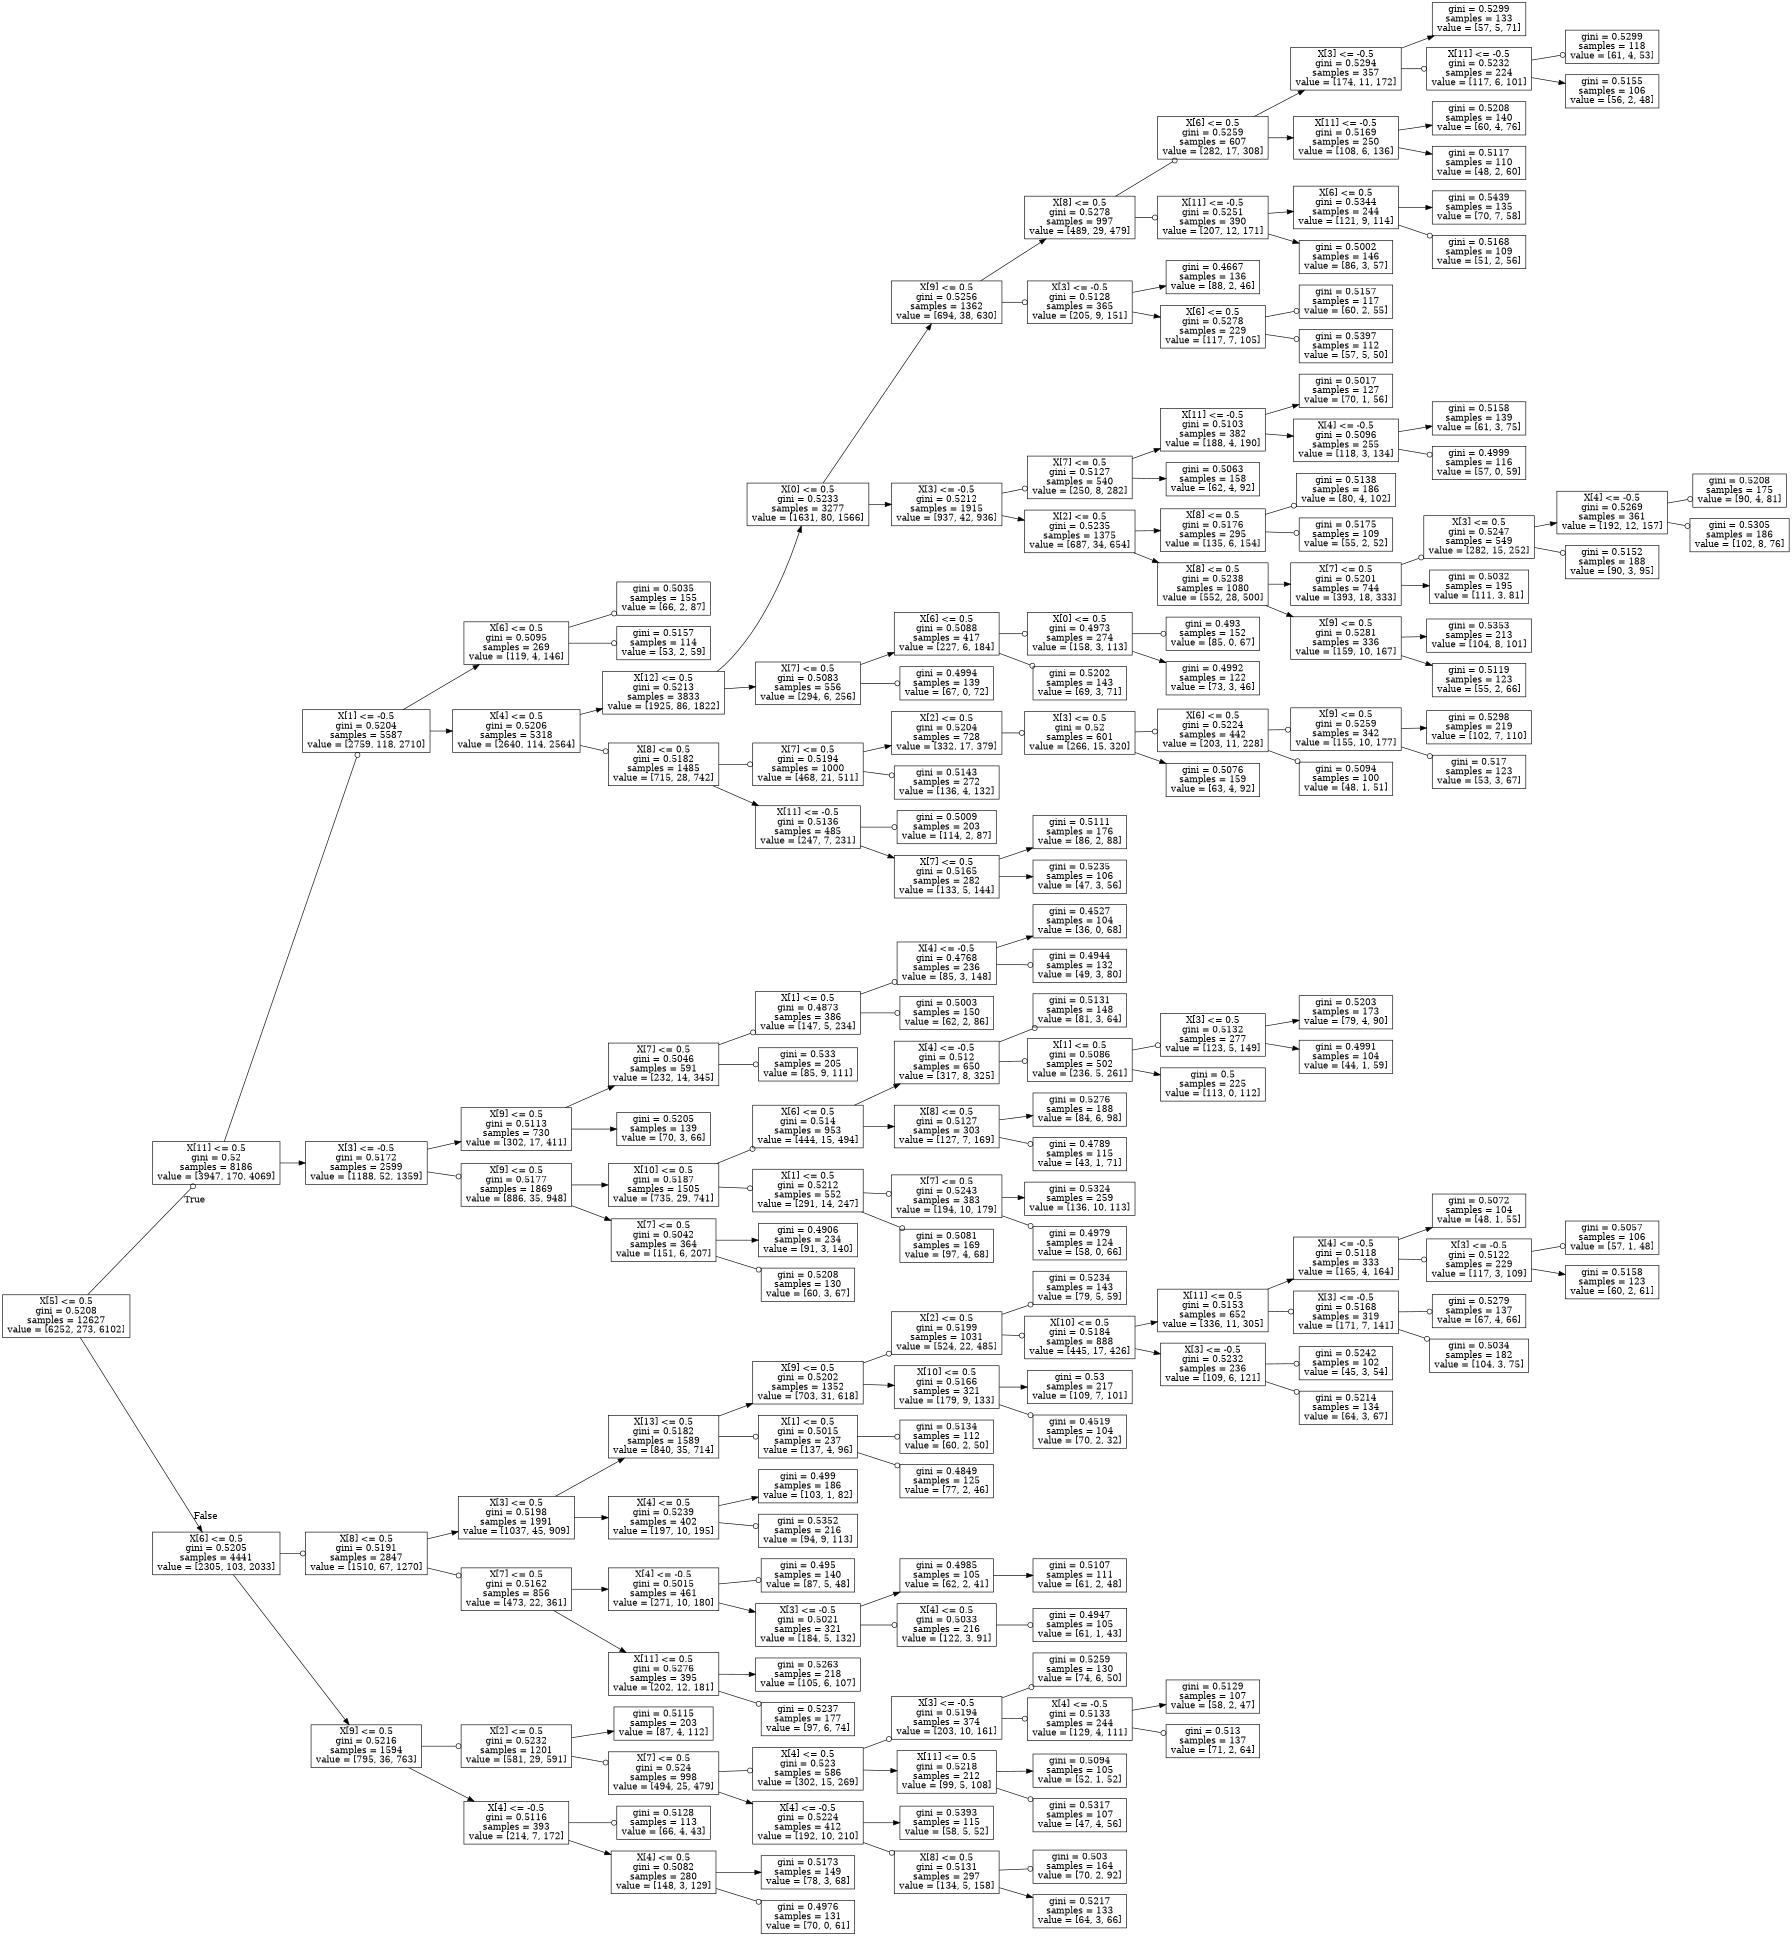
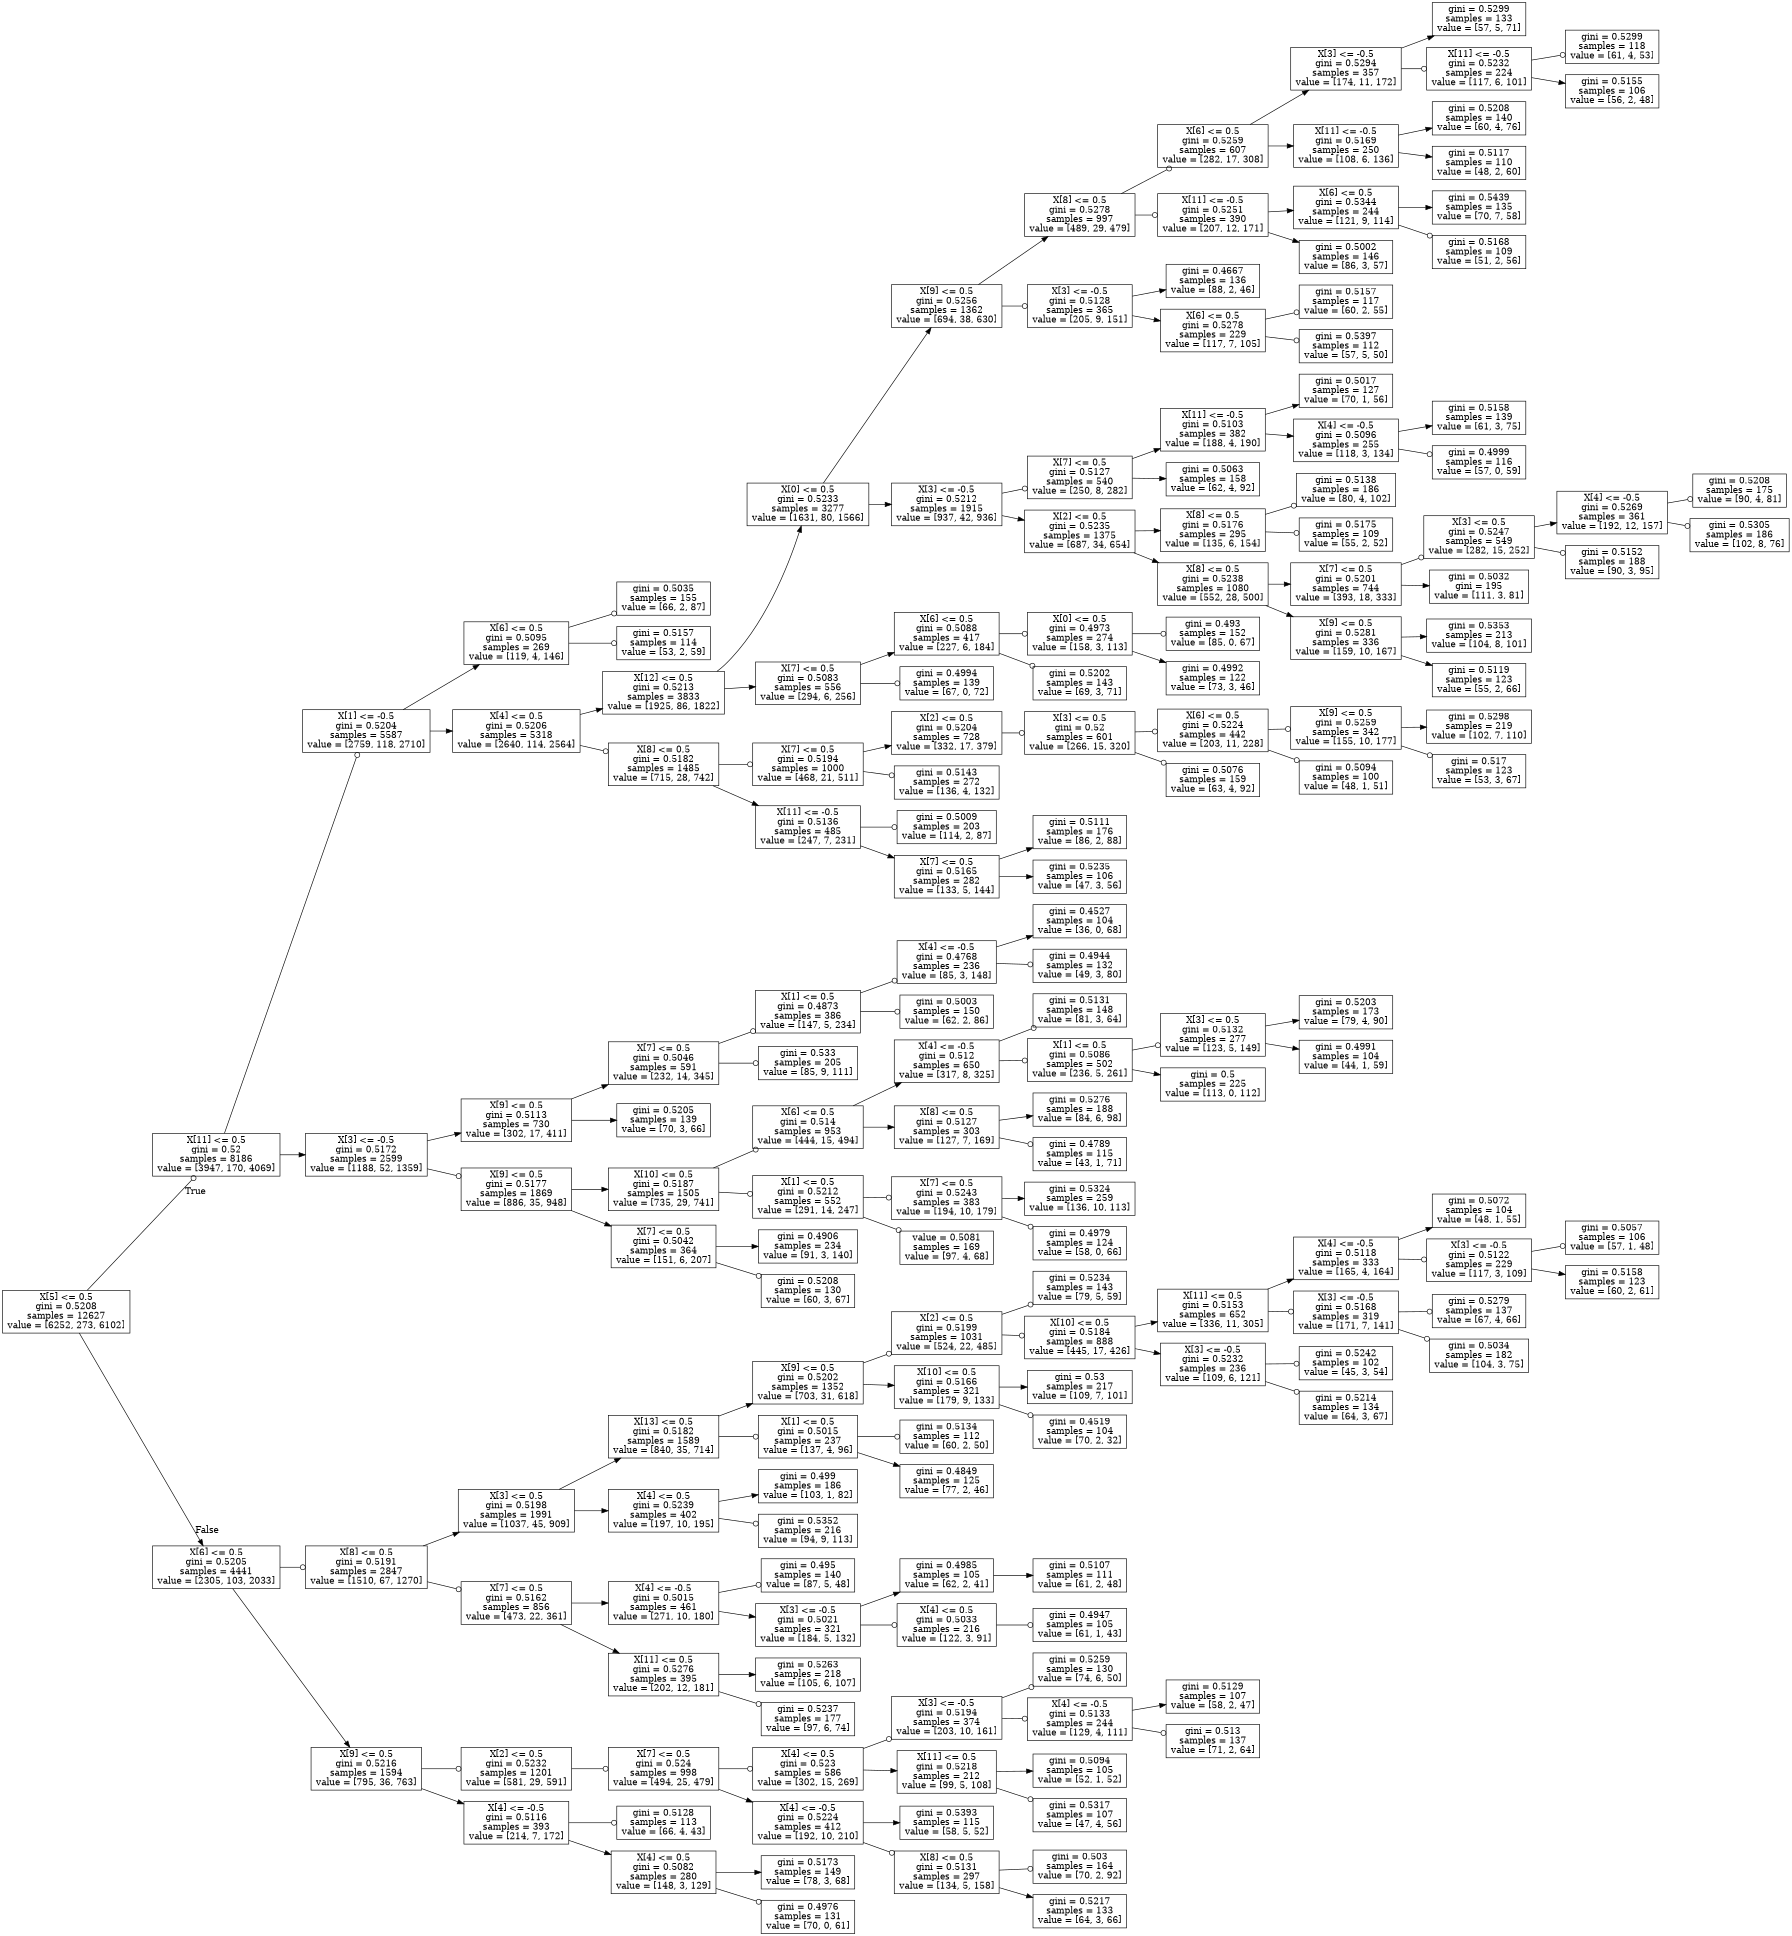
node "gini = 0.5032 samples = 195 value = [111, 3, 81]": label "gini = 0.5032 samples = 195 value = [111, 3, 81]" -> "gini = 0.5032 gini = 195 value = [111, 3, 81]"
edge "X[3] <= 0.5 gini = 0.52 samples = 601 value = [266, 15, 320]" -> "gini = 0.5076 samples = 159 value = [63, 4, 92]": arrowhead normal -> odot
node "gini = 0.5081 samples = 169 value = [97, 4, 68]": label "gini = 0.5081 samples = 169 value = [97, 4, 68]" -> "value = 0.5081 samples = 169 value = [97, 4, 68]"
edge "X[1] <= 0.5 gini = 0.5015 samples = 237 value = [137, 4, 96]" -> "gini = 0.4849 samples = 125 value = [77, 2, 46]": arrowhead odot -> normal
node "gini = 0.5115 samples = 203 value = [87, 4, 112]": removed
